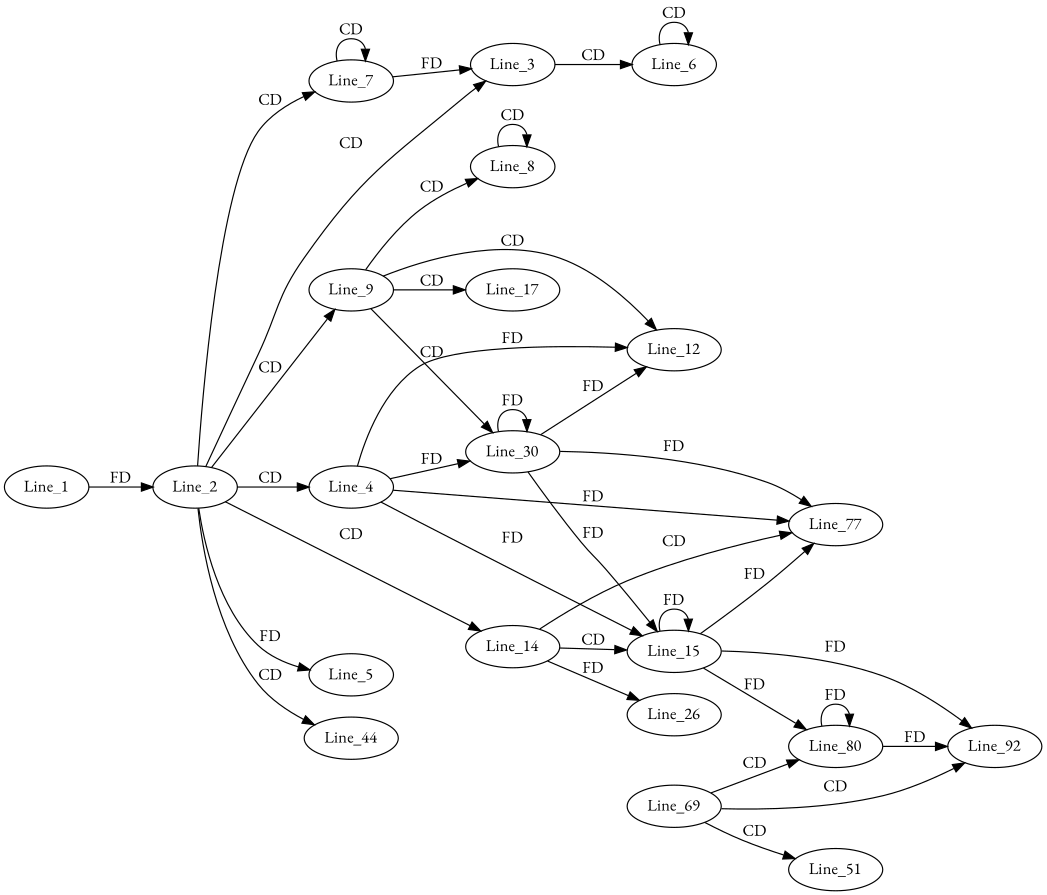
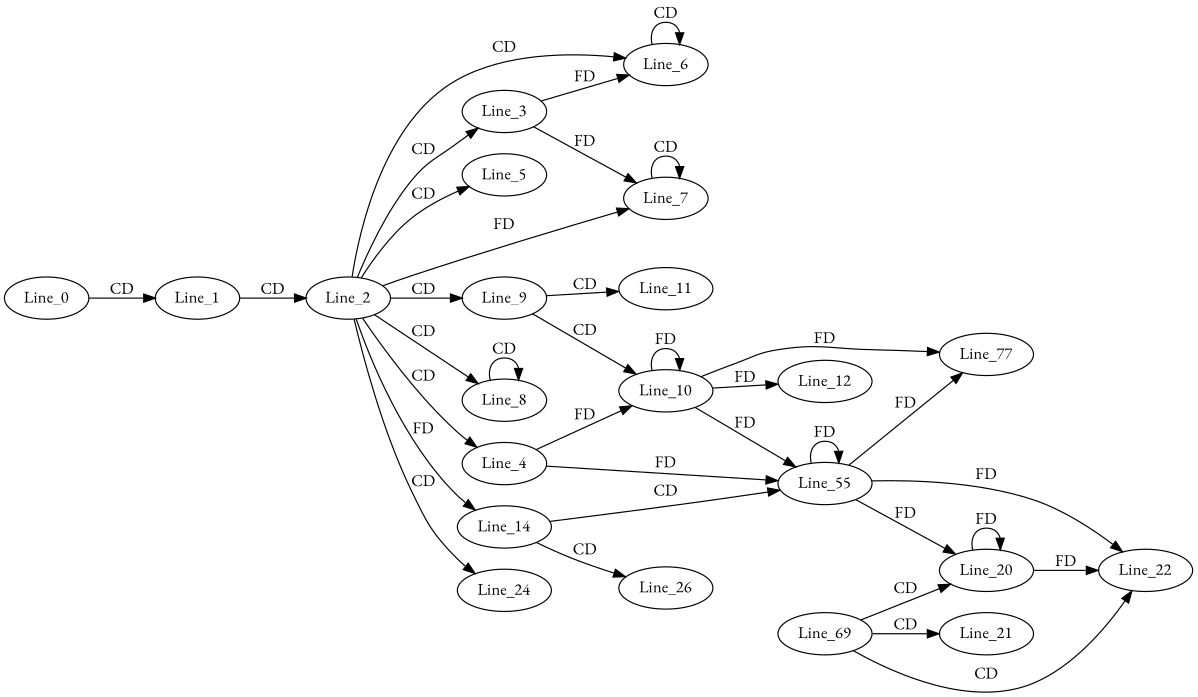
edge "Line_3" -> "Line_6": label "CD" -> "FD"
edge "Line_7" -> "Line_3": reversed
edge "Line_2" -> "Line_7": label "CD" -> "FD"
edge "Line_2" -> "Line_6": added, label "CD"
edge "Line_9" -> "Line_8": now "Line_2" -> "Line_8"
edge "Line_9" -> "Line_12": removed, label "CD"
node "Line_17": label "Line_17" -> "Line_11"
node "Line_0": added
edge "Line_4" -> "Line_12": removed, label "FD"
node "Line_30": label "Line_30" -> "Line_10"
edge "Line_1" -> "Line_2": label "FD" -> "CD"
edge "Line_4" -> "Line_77": removed, label "FD"
edge "Line_2" -> "Line_14": label "CD" -> "FD"
edge "Line_14" -> "Line_77": removed, label "CD"
edge "Line_2" -> "Line_5": label "FD" -> "CD"
node "Line_15": label "Line_15" -> "Line_55"
edge "Line_14" -> "Line_26": label "FD" -> "CD"
node "Line_44": label "Line_44" -> "Line_24"
node "Line_80": label "Line_80" -> "Line_20"
node "Line_92": label "Line_92" -> "Line_22"
node "Line_51": label "Line_51" -> "Line_21"
